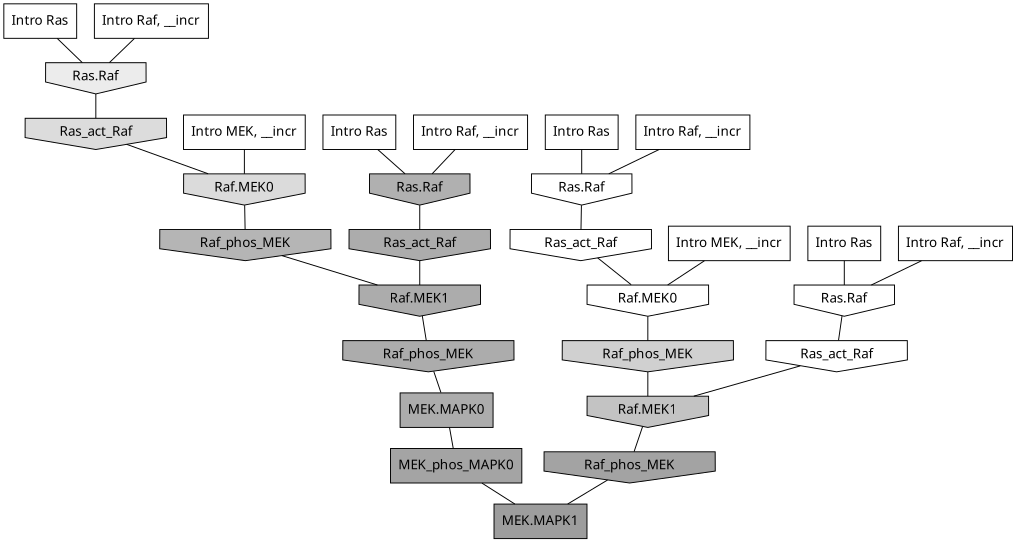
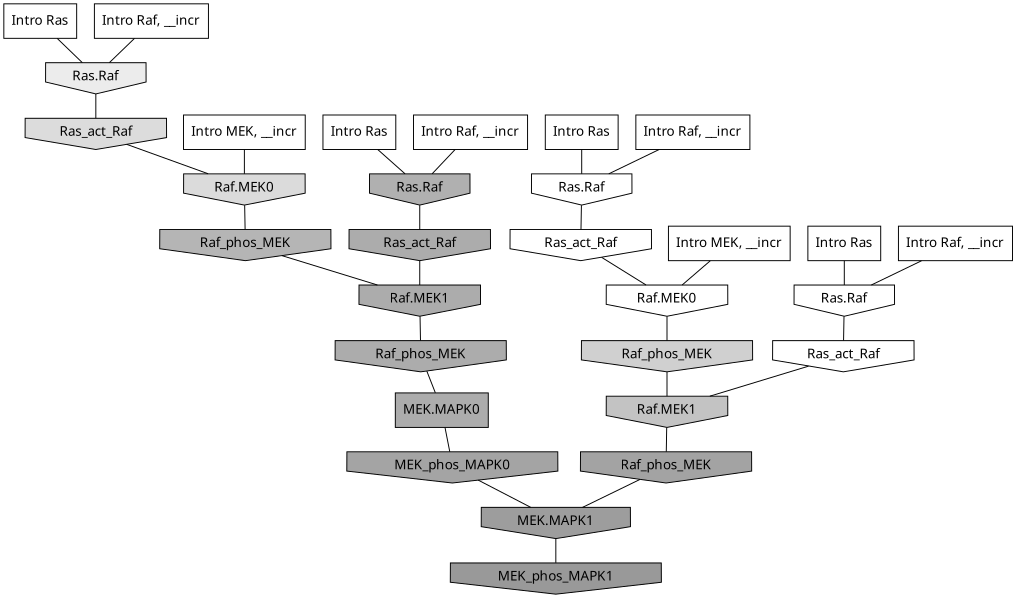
node "MEK_phos_MAPK0": shape box -> invhouse
node "MEK.MAPK1": shape box -> invhouse
node "MEK_phos_MAPK1": added
